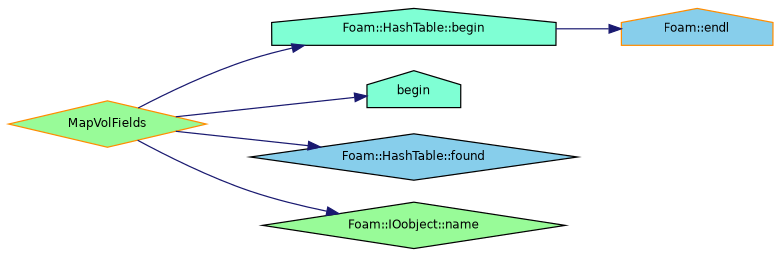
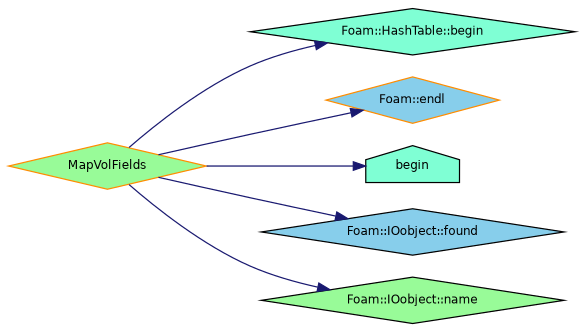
node "Foam::HashTable::begin": shape house -> diamond
edge "Foam::HashTable::begin" -> "Foam::endl": now "MapVolFields" -> "Foam::endl"
node "Foam::endl": shape house -> diamond
node "Foam::HashTable::found": label "Foam::HashTable::found" -> "Foam::IOobject::found"
